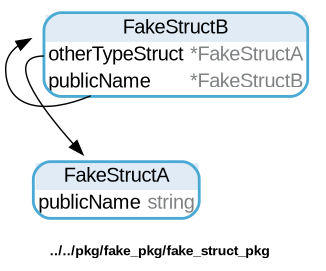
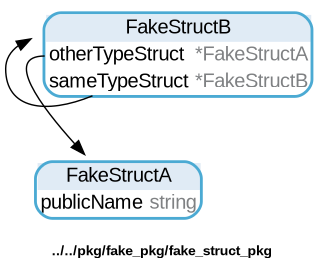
node "FakeStructB": text "publicName" -> "sameTypeStruct"
